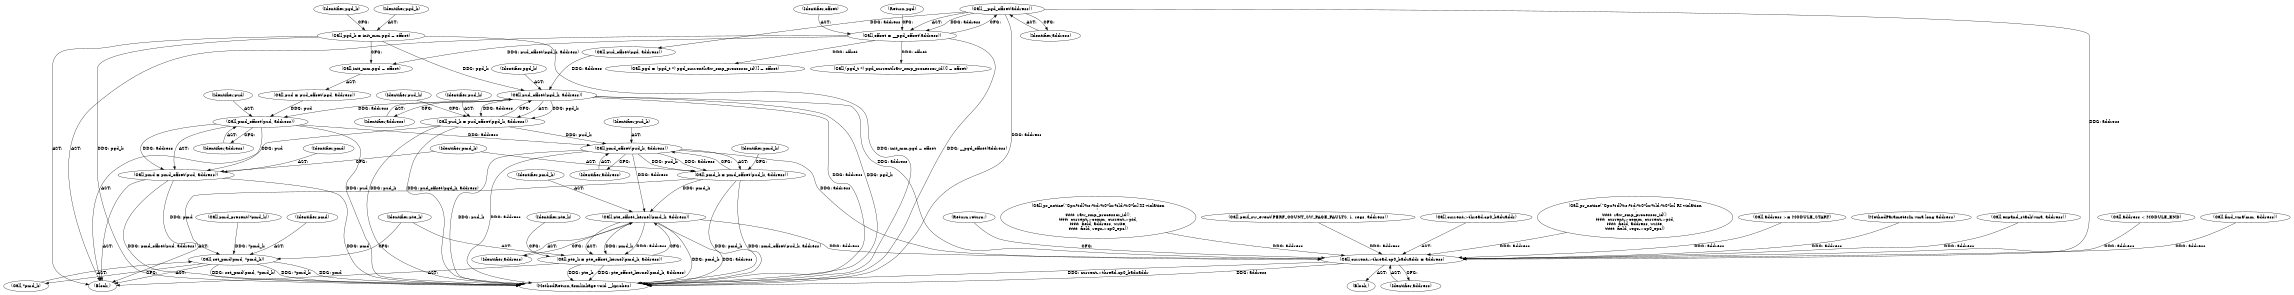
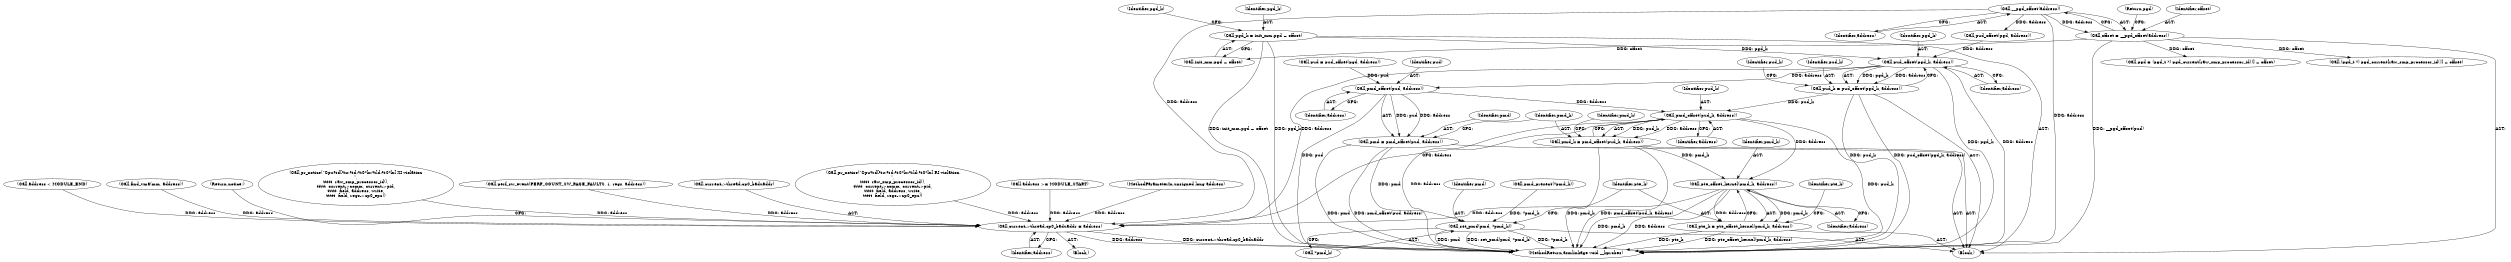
edge "(Call,offset = __pgd_offset(address))" -> "(Call,init_mm.pgd + offset)": label "DDG: pud_offset(pgd_k, address)" -> "DDG: offset"
edge "(Call,init_mm.pgd + offset)" -> "(Call,pud = pud_offset(pgd, address))": now "(Call,init_mm.pgd + offset)" -> "(Call,pgd_k = init_mm.pgd + offset)"
edge "(Call,offset = __pgd_offset(address))" -> "(MethodReturn,asmlinkage void __kprobes)": label "DDG: __pgd_offset(address)" -> "DDG: __pgd_offset(pud)"
edge "(Call,pmd_offset(pud_k, address))" -> "(Call,current->thread.cp0_baduaddr = address)": label "DDG: address" -> "CFG: address"
node "(Return,return;)": label "(Return,return;)" -> "(Return,notice;)"
node "(MethodParameterIn,vma long address)": label "(MethodParameterIn,vma long address)" -> "(MethodParameterIn,unsigned long address)"
node "(Call,expand_stack(vma, address))": removed
